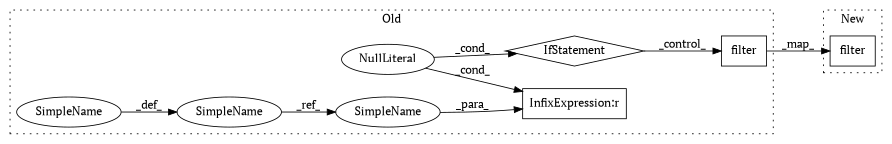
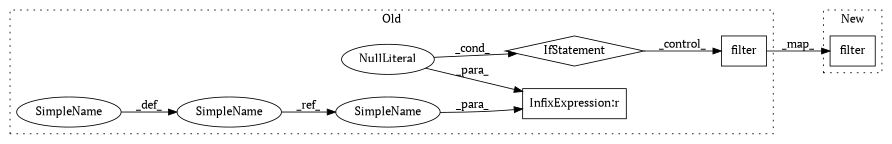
edge "NullLiteral" -> "InfixExpression:r": label "_cond_" -> "_para_"
